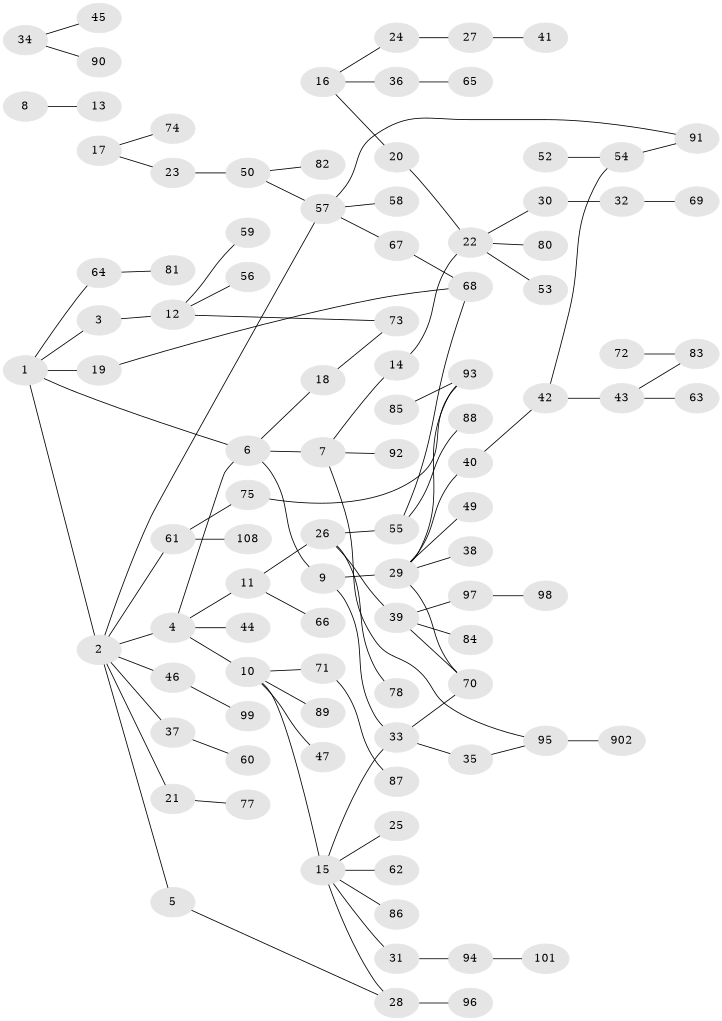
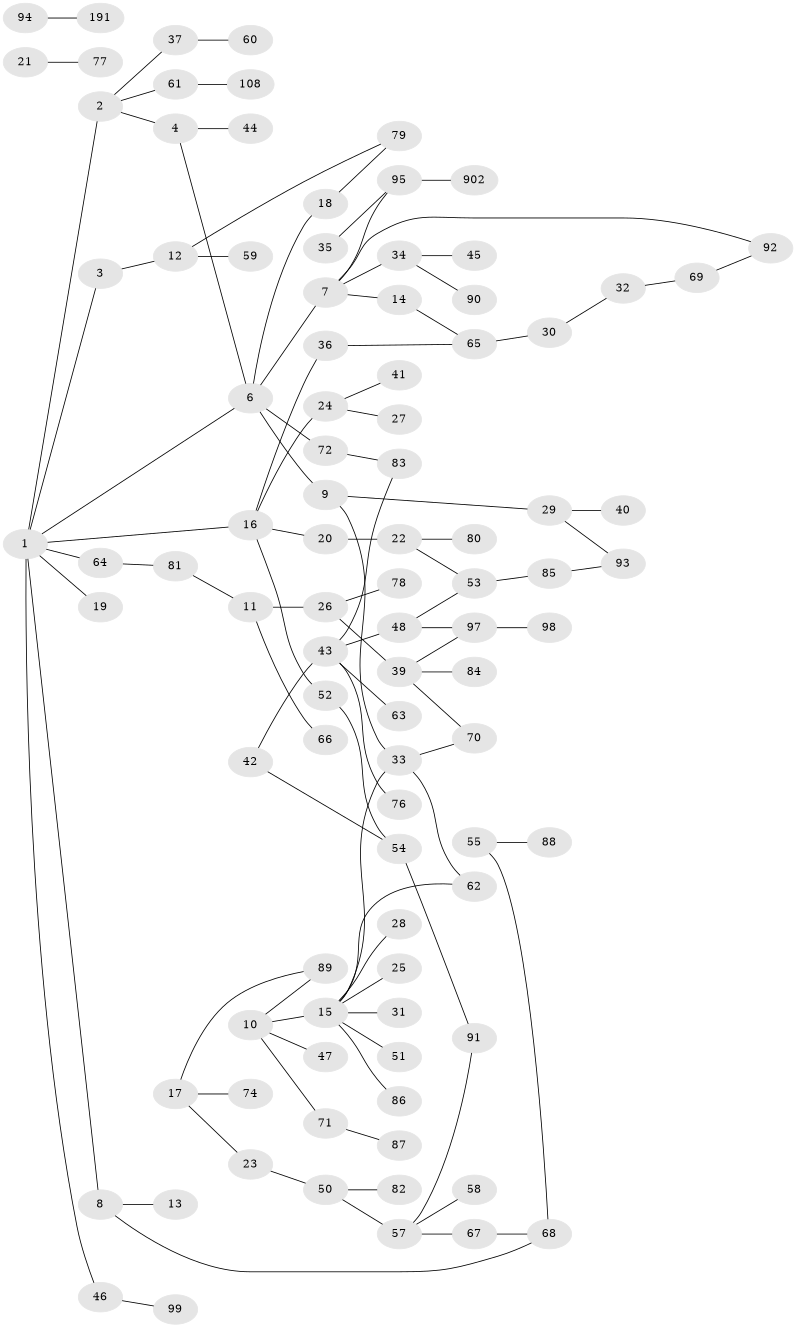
edge "27" -- "41": now "24" -- "41"
edge "30" -- "22": now "30" -- "65"
edge "92" -- "69": added
edge "34" -- "7": added
node "56": removed
edge "22" -- "14": now "65" -- "14"
node "73": label "73" -> "79"
edge "68" -- "19": now "68" -- "8"
edge "57" -- "2": removed
edge "6" -- "72": added
edge "42" -- "40": removed
node "75": removed
node "49": removed
edge "55" -- "26": removed
edge "16" -- "1": added
node "38": removed
edge "85" -- "53": added
edge "11" -- "4": now "11" -- "81"
edge "16" -- "52": added
edge "29" -- "70": removed
node "48": added
edge "4" -- "10": removed
edge "2" -- "46": now "1" -- "46"
edge "2" -- "21": removed
edge "33" -- "35": now "33" -- "62"
node "76": added
edge "1" -- "8": added
node "5": removed
edge "31" -- "94": removed
node "101": label "101" -> "191"
node "96": removed
edge "89" -- "17": added
node "51": added
